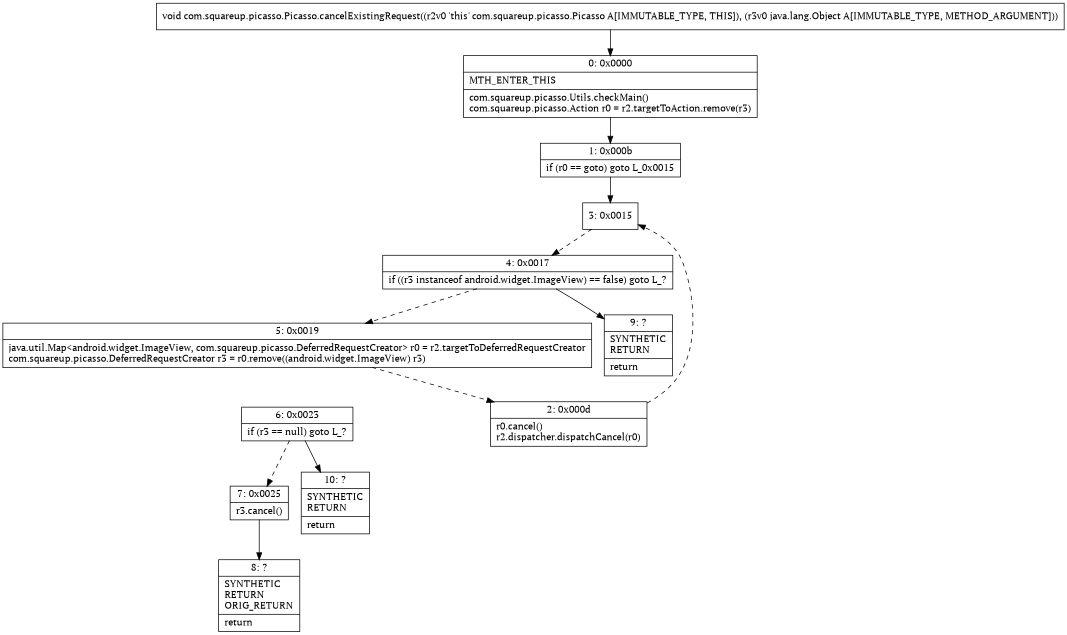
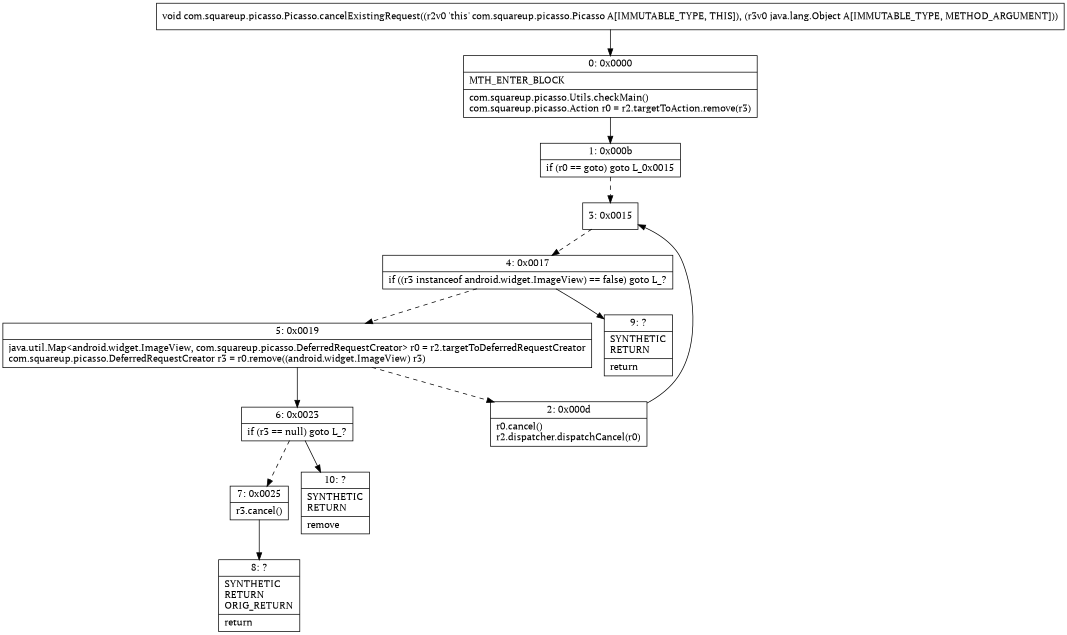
node "0: 0x0000": text "MTH_ENTER_THIS" -> "MTH_ENTER_BLOCK"
edge "1: 0x000b" -> "3: 0x0015": style solid -> dashed
edge "2: 0x000d" -> "3: 0x0015": style dashed -> solid
edge "5: 0x0019" -> "6: 0x0023": added
node "10: ?": text "return" -> "remove"
